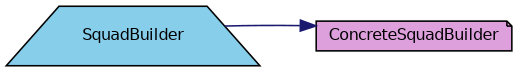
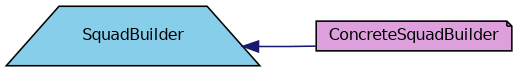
edge "SquadBuilder" -> "ConcreteSquadBuilder": reversed
